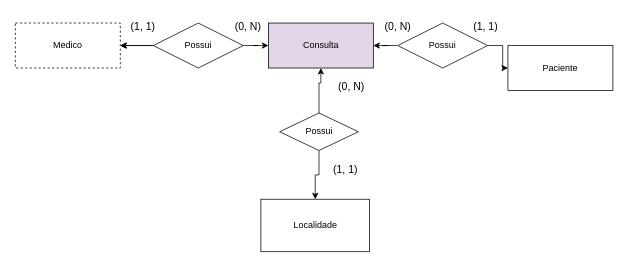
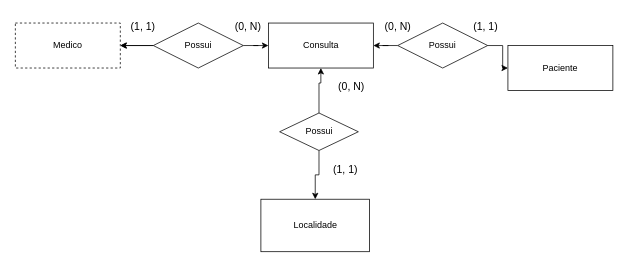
node "Consulta": fillcolor #e1d5e7 -> #ffffff
